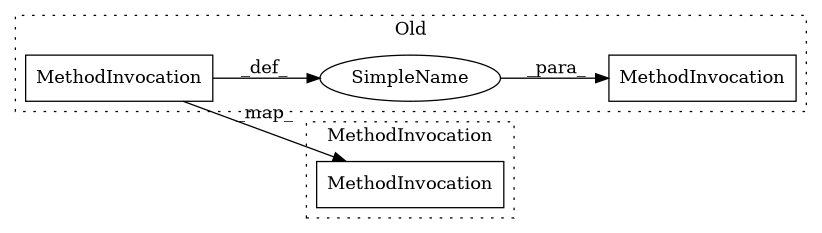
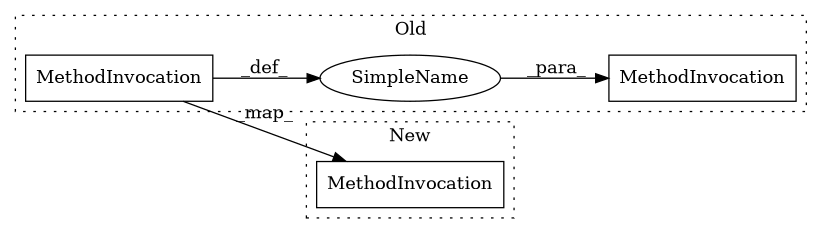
cluster "MethodInvocation": label "MethodInvocation" -> "New"
